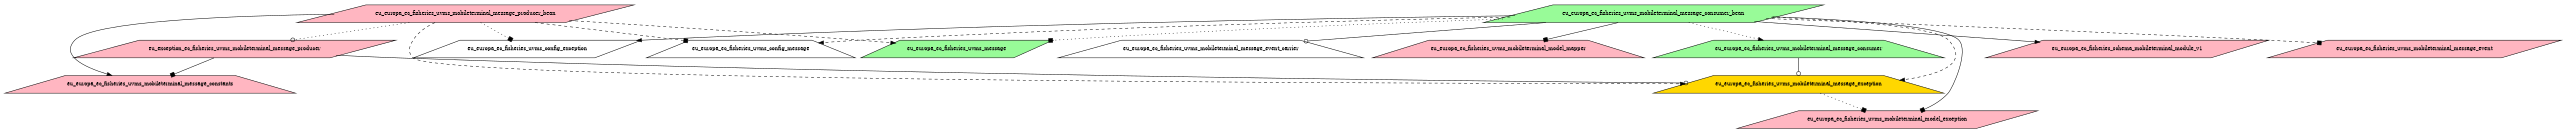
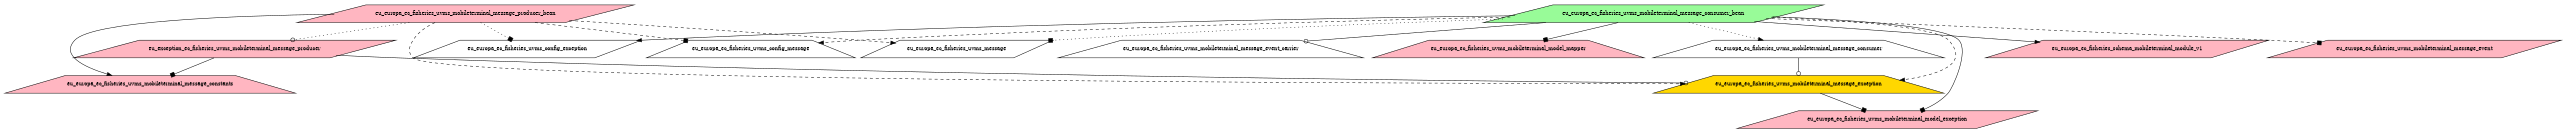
node "eu_europa_ec_fisheries_uvms_message": fillcolor palegreen -> white
node "eu_europa_ec_fisheries_uvms_mobileterminal_message_consumer": fillcolor palegreen -> white
edge "eu_europa_ec_fisheries_uvms_mobileterminal_message_exception" -> "eu_europa_ec_fisheries_uvms_mobileterminal_model_exception": style dotted -> solid
